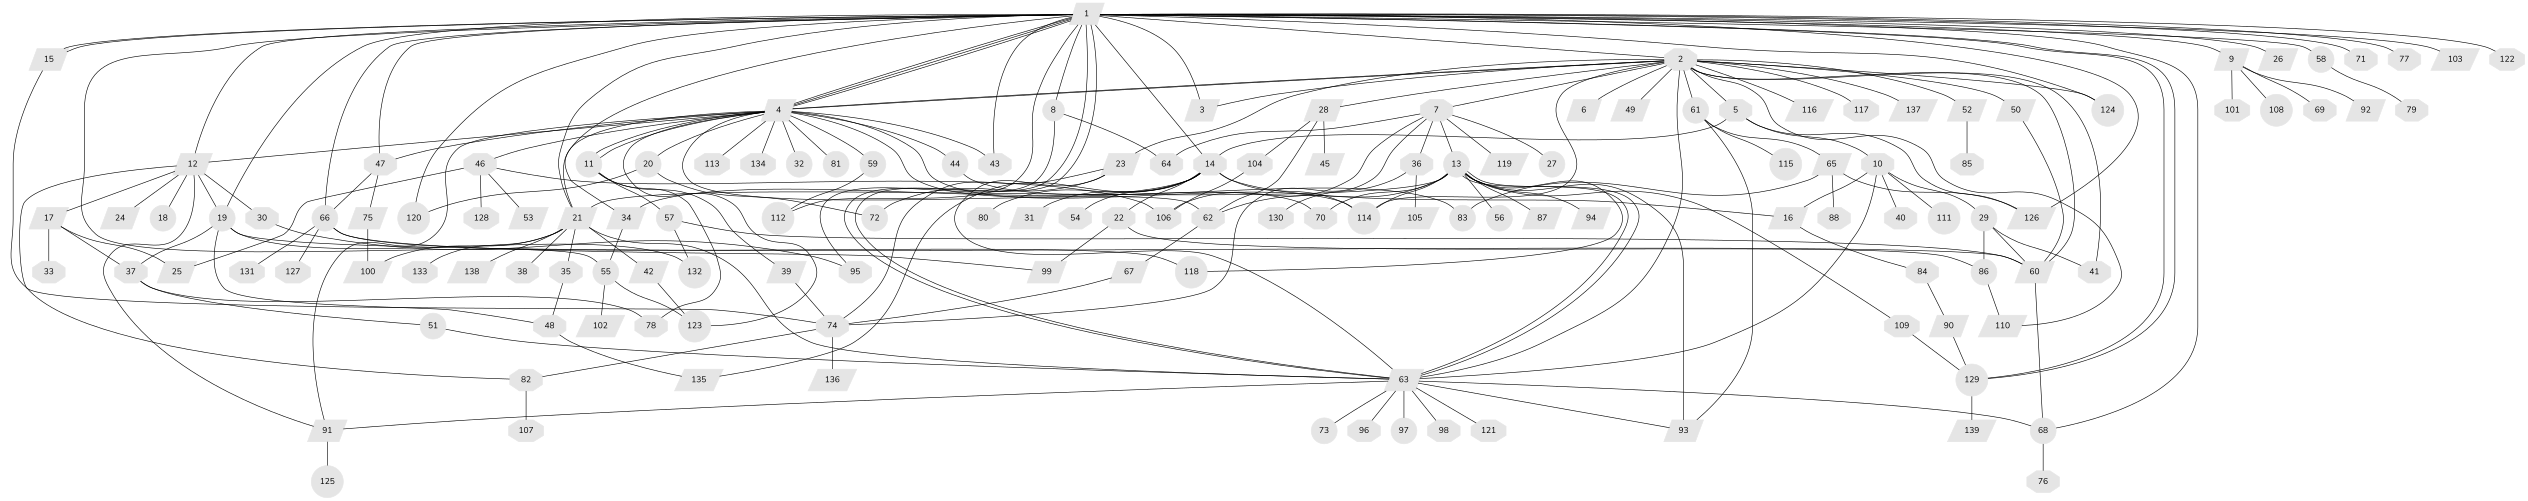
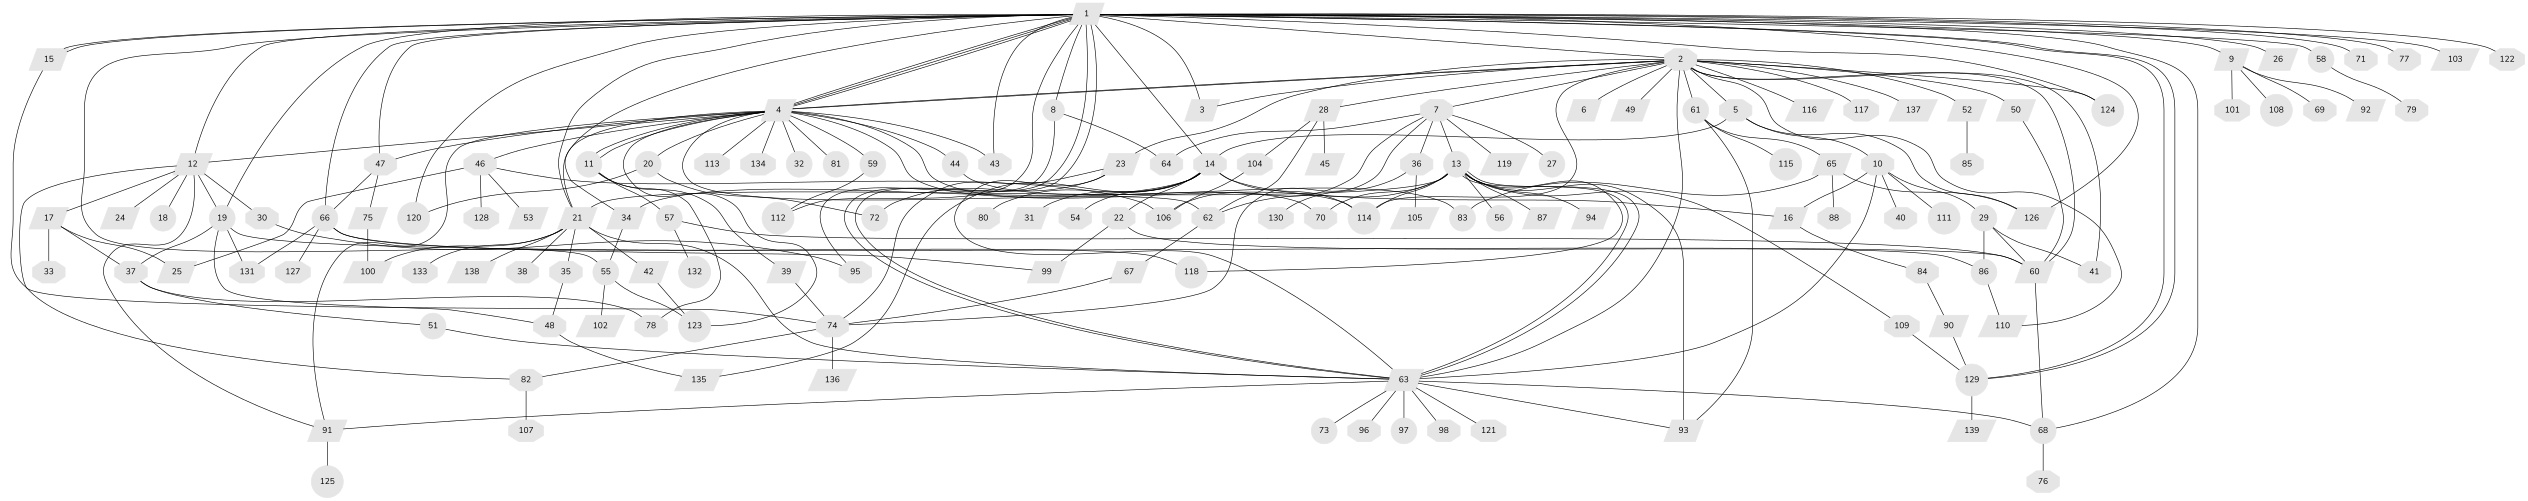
edge "19" -- "132": now "19" -- "131"
